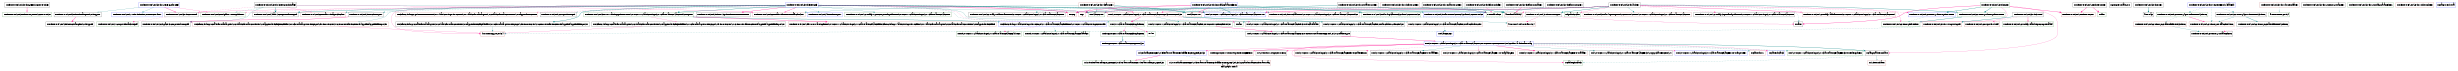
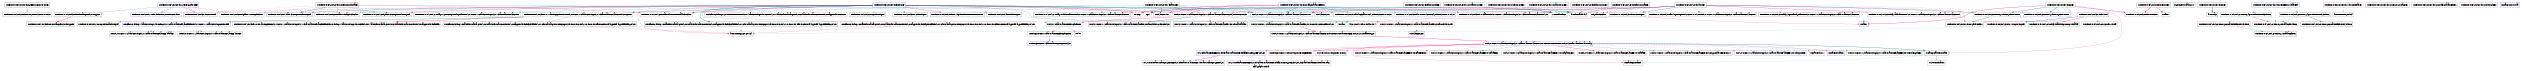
edge "_ZN9LAMMPS_NS5Force5setupEv" -> "_ZN9LAMMPS_NS6KSpace13compute_dummyEii": now "_ZN9LAMMPS_NS3Min5setupEi" -> "_ZN9LAMMPS_NS6KSpace13compute_dummyEii"
